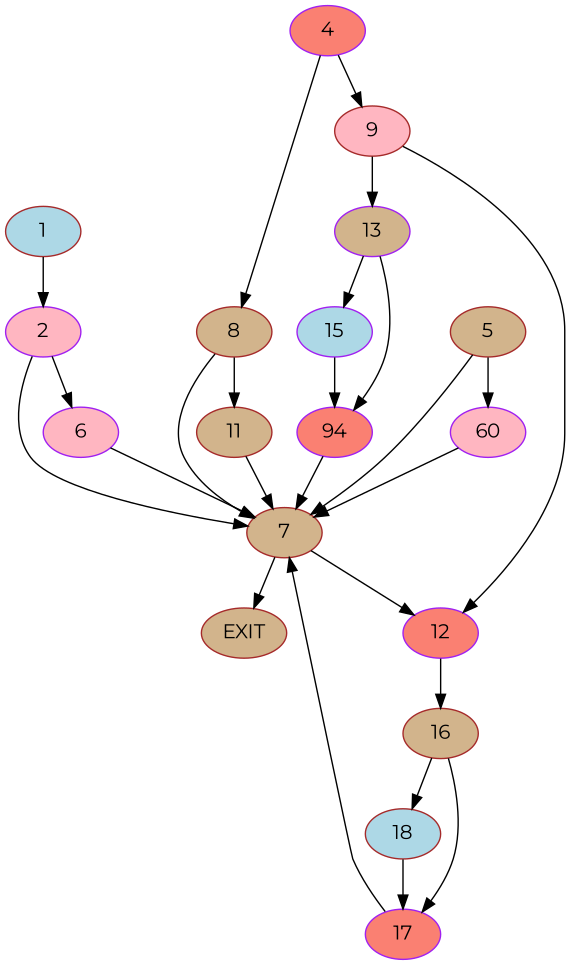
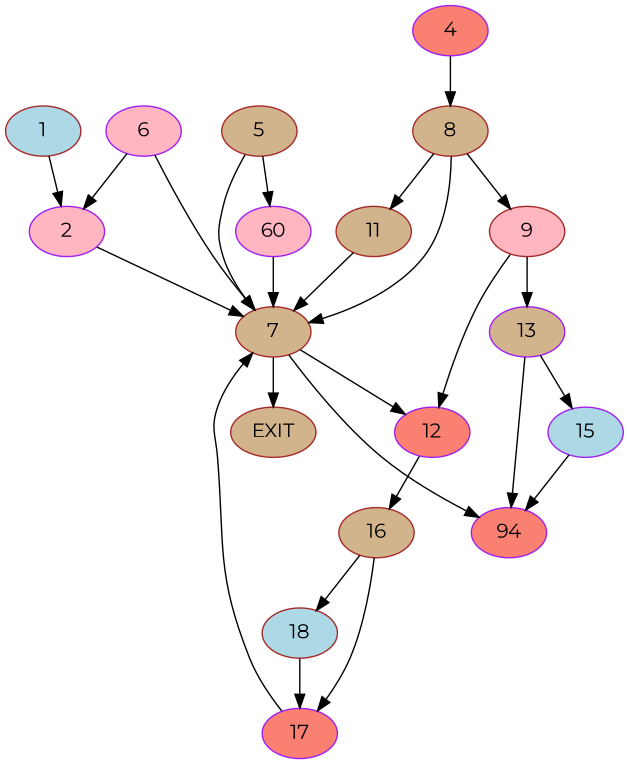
edge "4" -> "9": now "8" -> "9"
edge "2" -> "6": reversed
edge "94" -> "7": reversed
